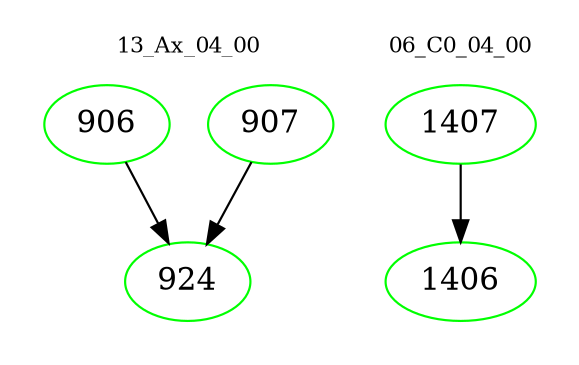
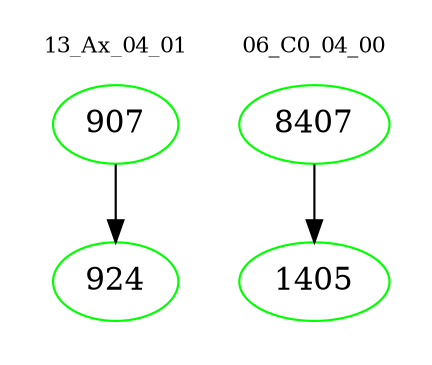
cluster "13_Ax_04_00": label "13_Ax_04_00" -> "13_Ax_04_01"
node "906": removed
node "1407": label "1407" -> "8407"
node "1406": label "1406" -> "1405"
